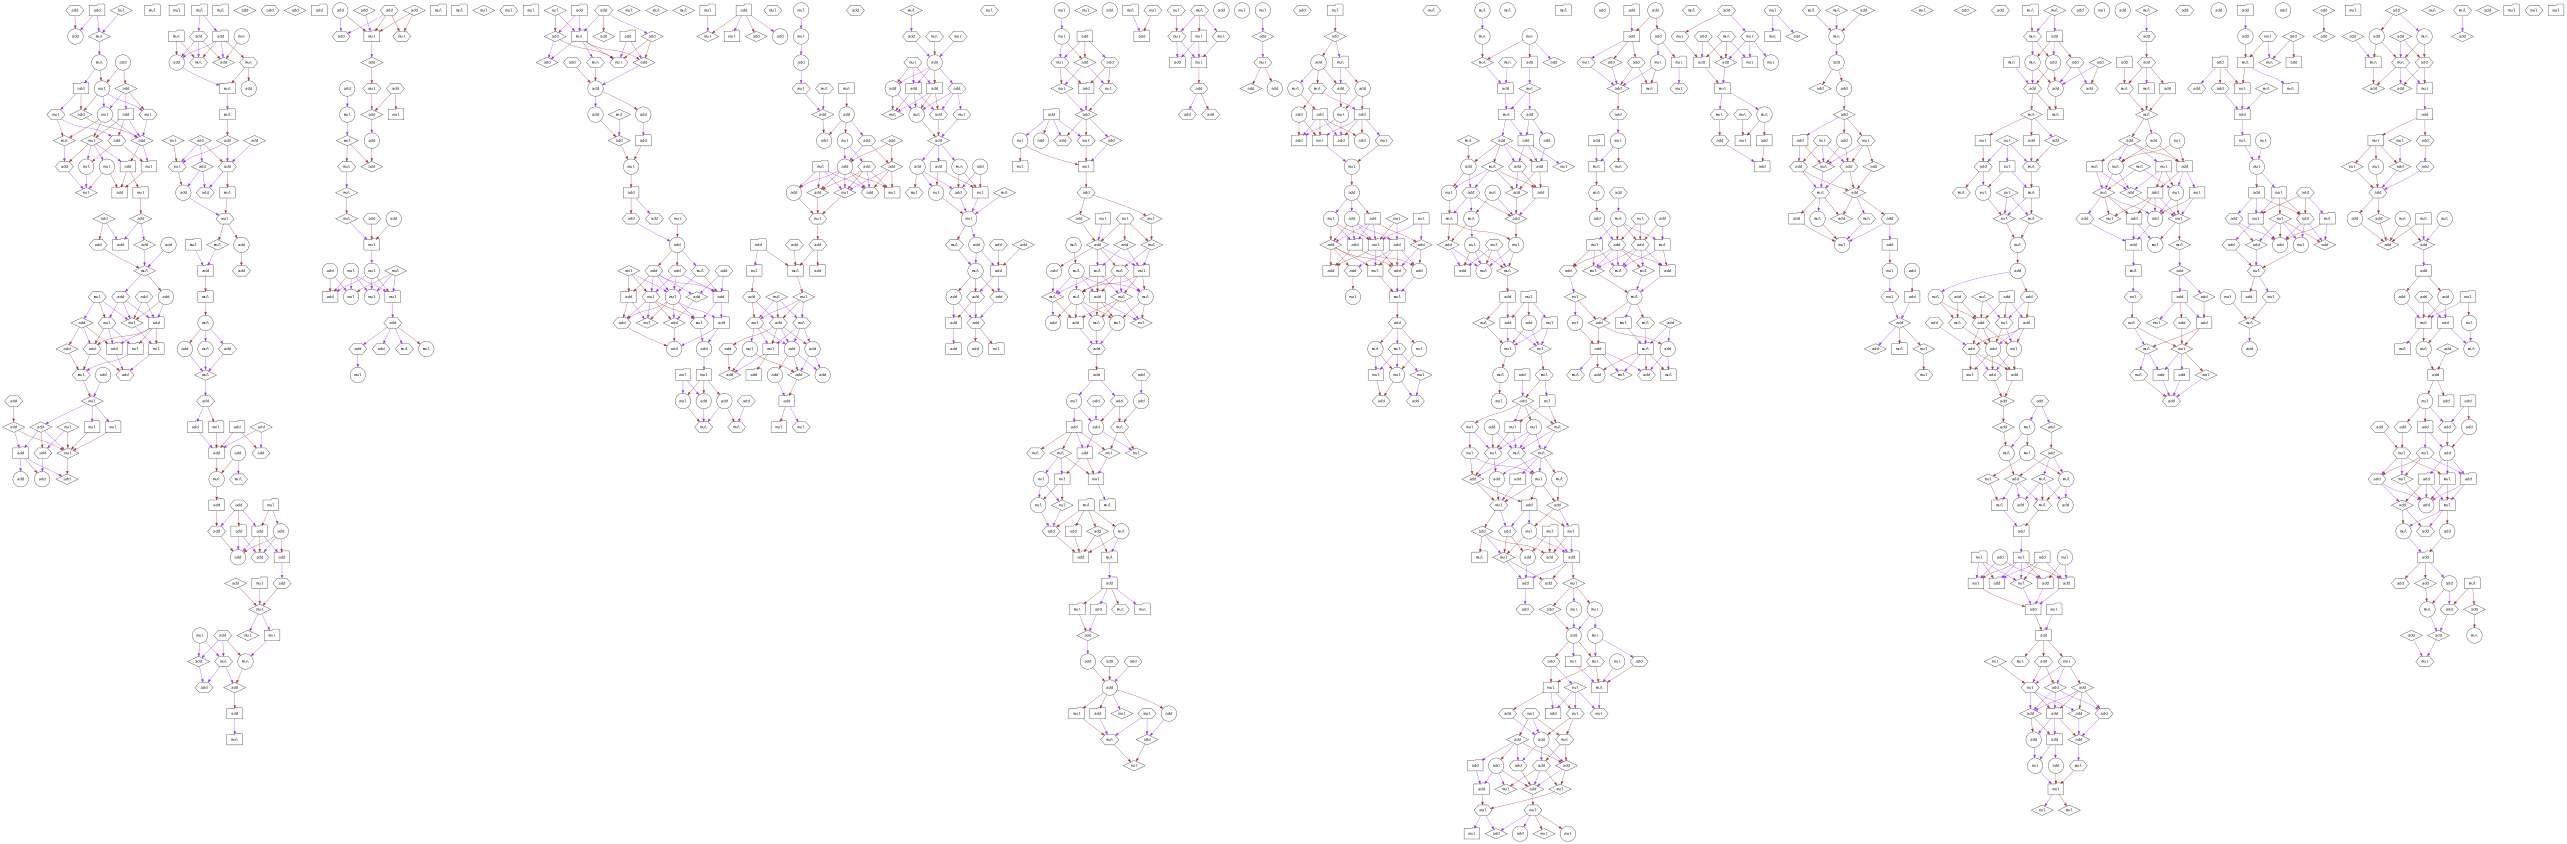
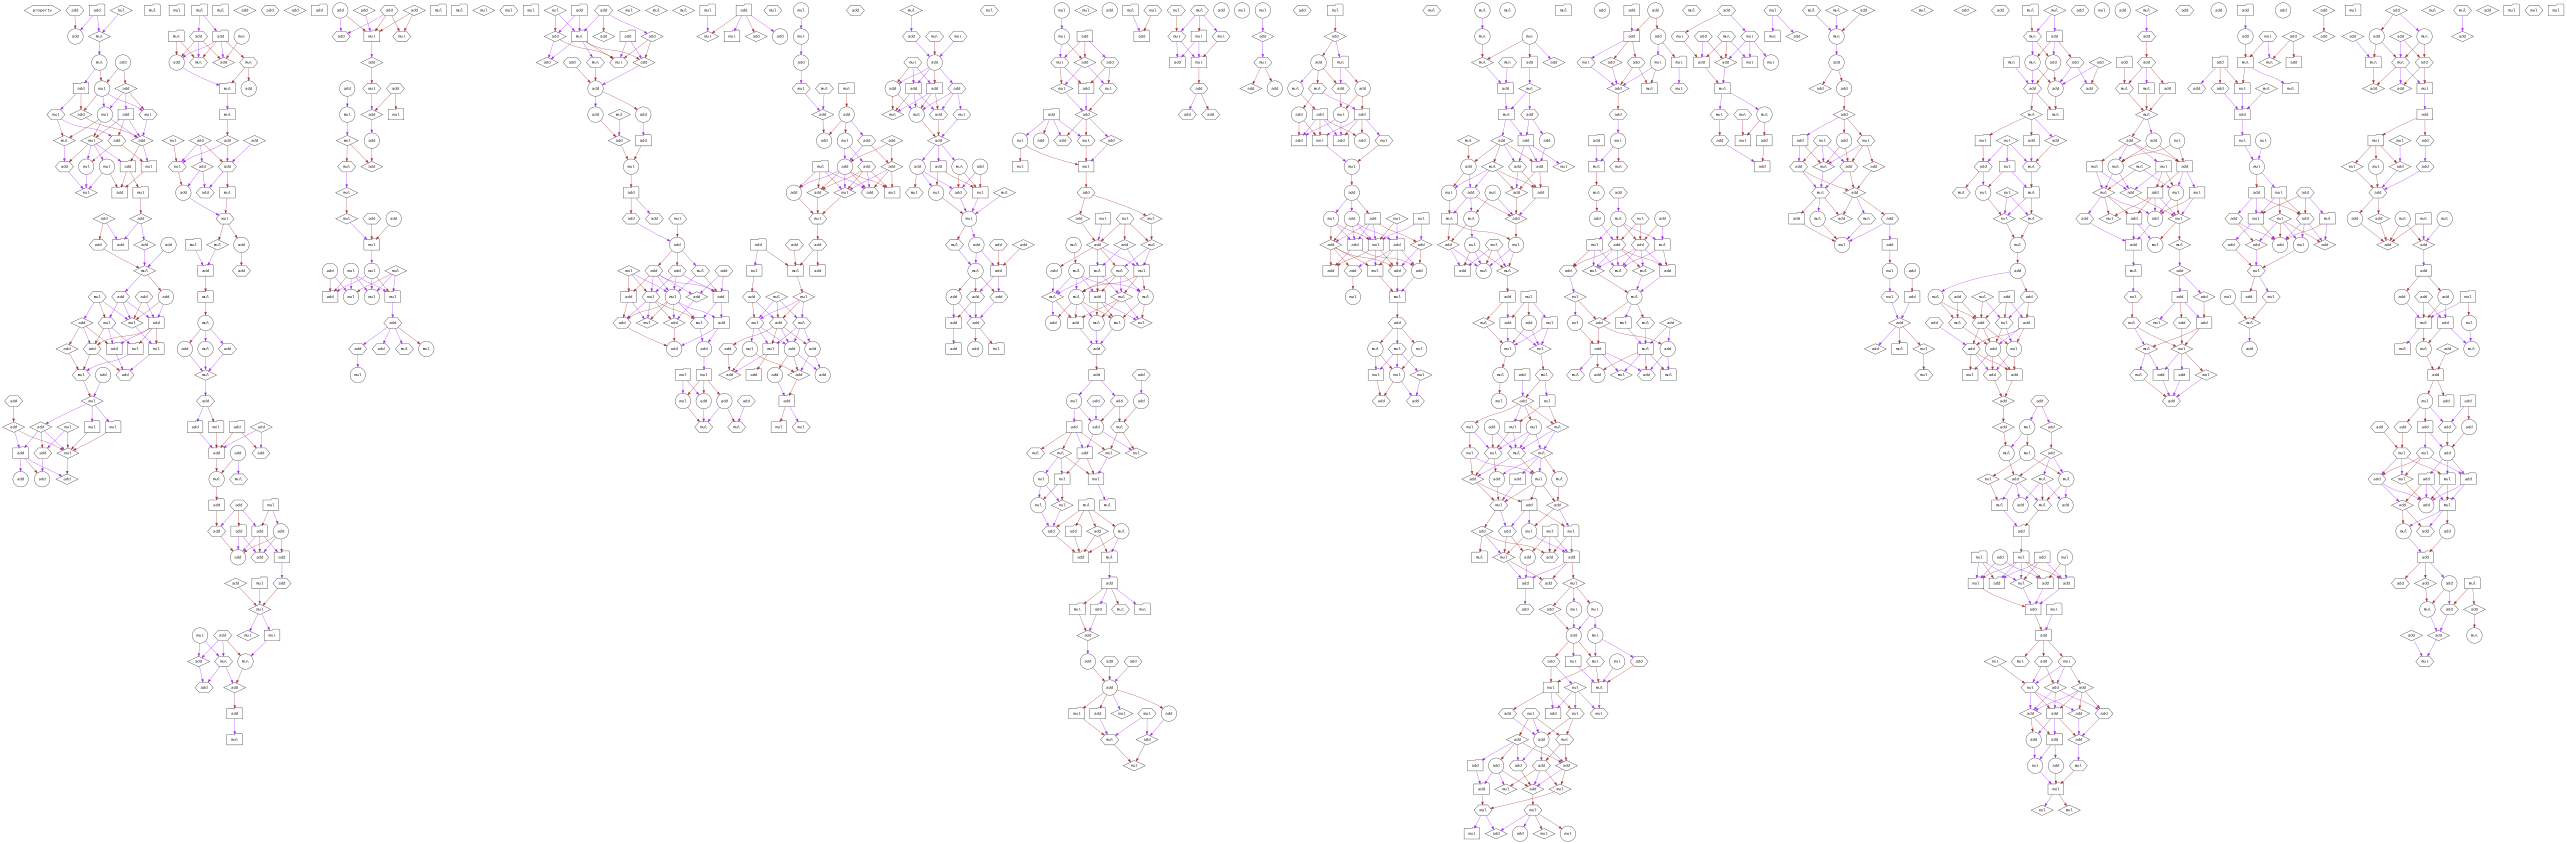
node "property": added
